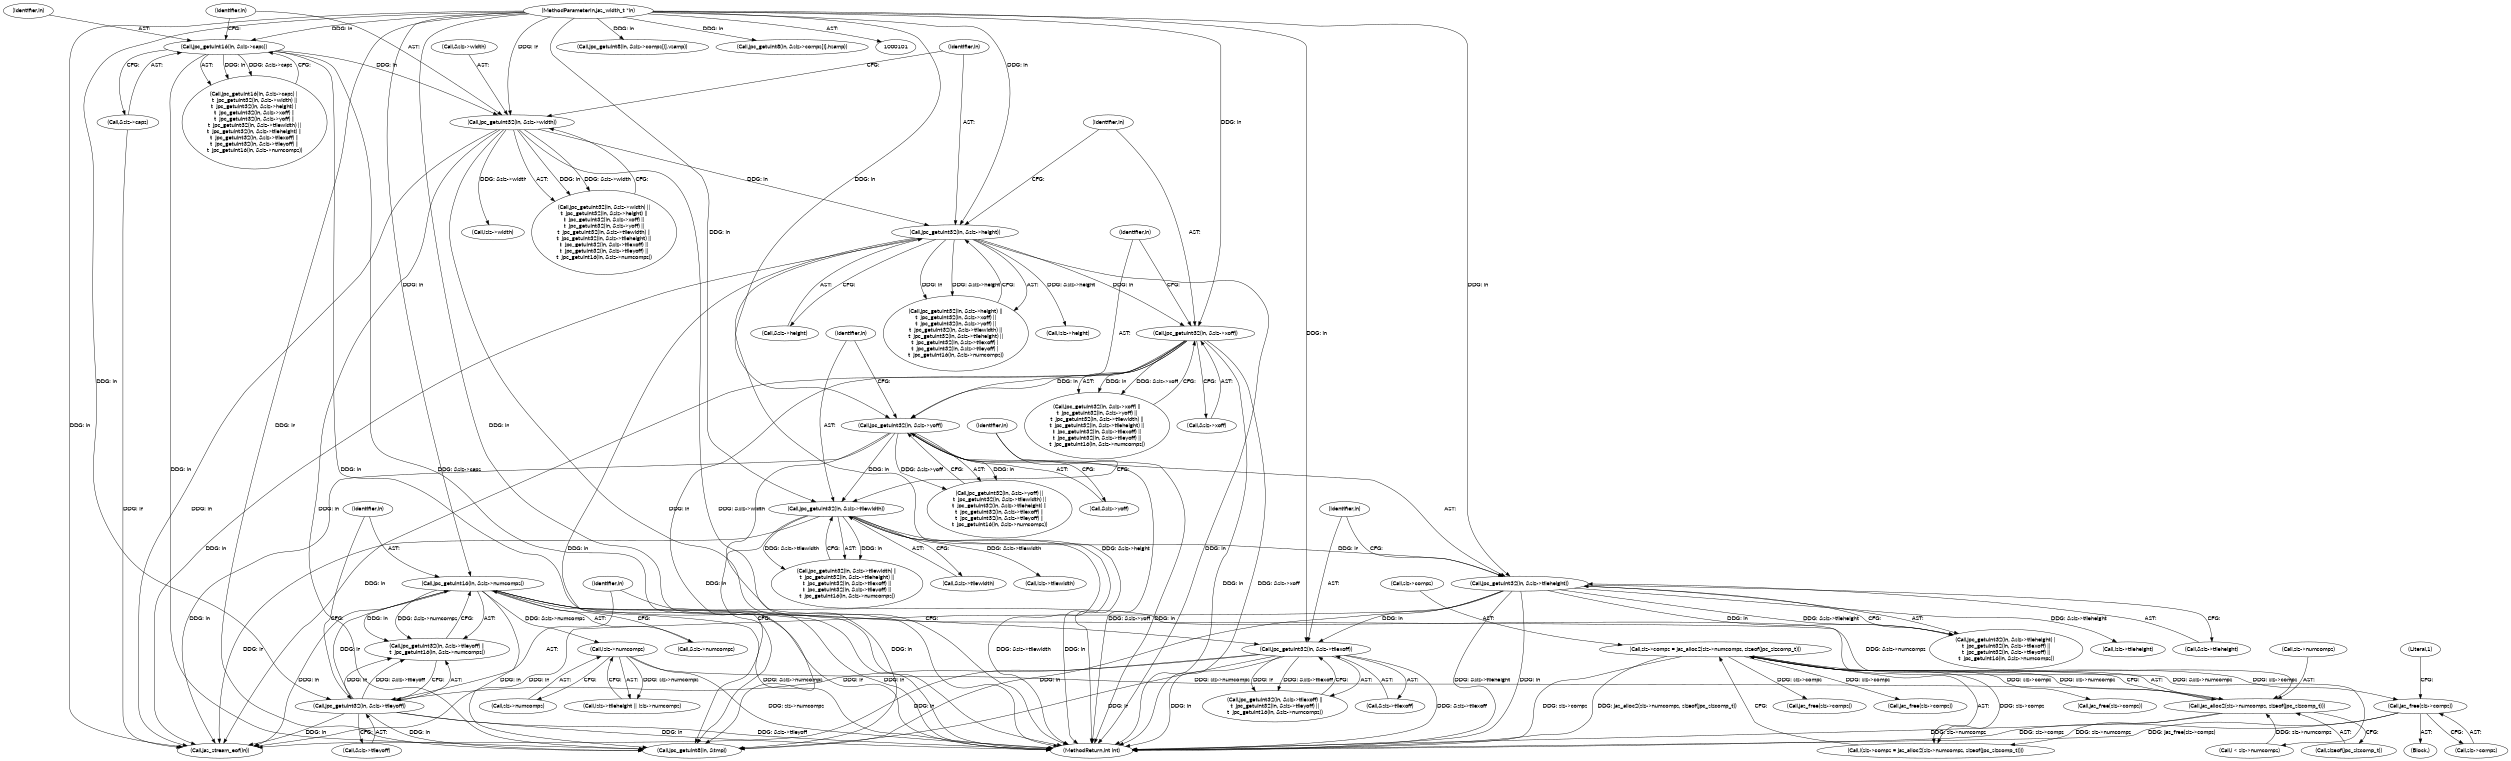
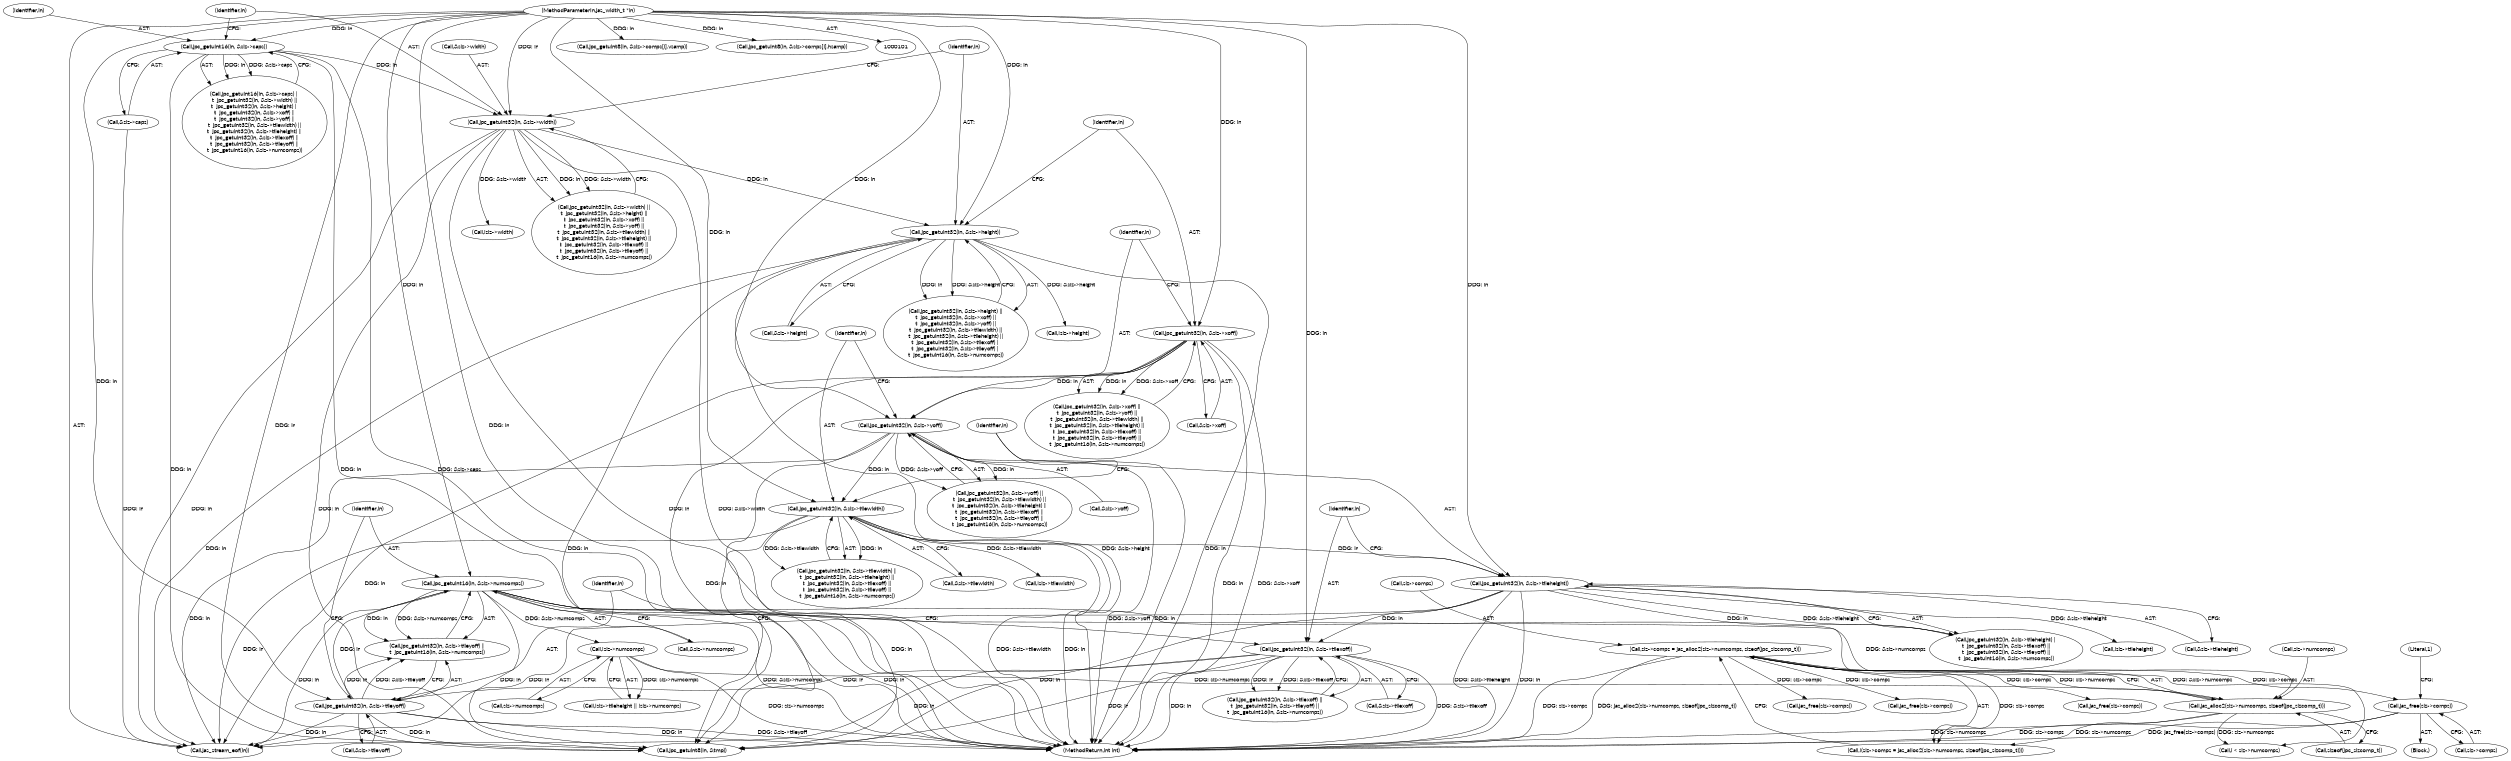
edge "(Call,jpc_getuint32(in, &siz->height))" -> "(Call,jpc_getuint32(in, &siz->xoff))": removed, label "DDG: in"
edge "(MethodParameterIn,jas_width_t *in)" -> "(Call,jas_stream_eof(in))": label "DDG: in" -> "AST: "
edge "(Call,jpc_getuint32(in, &siz->yoff))" -> "(Call,&siz->yoff)": removed, label "CFG:"
edge "(Call,jpc_getuint32(in, &siz->tilexoff))" -> "(Call,&siz->tilexoff)": label "AST: " -> "CFG: "
edge "(Call,i < siz->numcomps)" -> "(Call,jas_alloc2(siz->numcomps, sizeof(jpc_sizcomp_t)))": reversed
